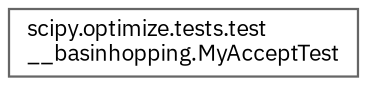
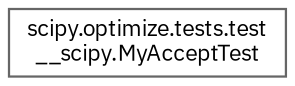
node "scipy.optimize.tests.test __basinhopping.MyAcceptTest": label "scipy.optimize.tests.test __basinhopping.MyAcceptTest" -> "scipy.optimize.tests.test __scipy.MyAcceptTest"
